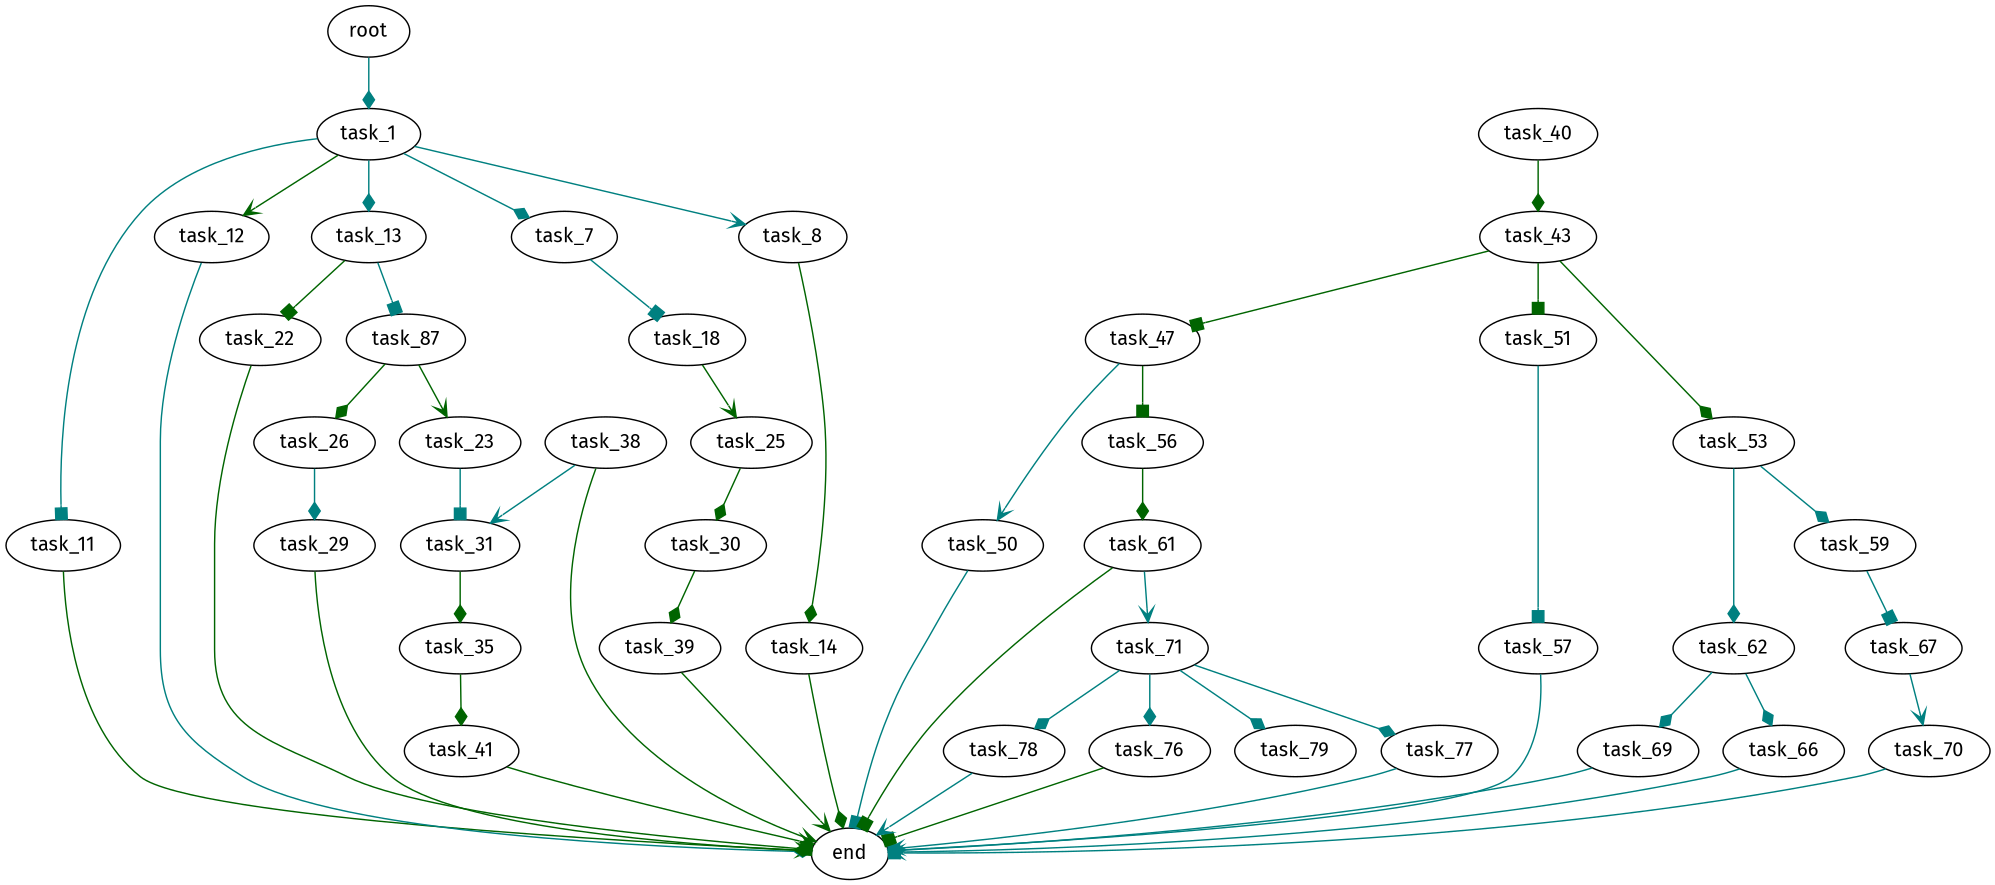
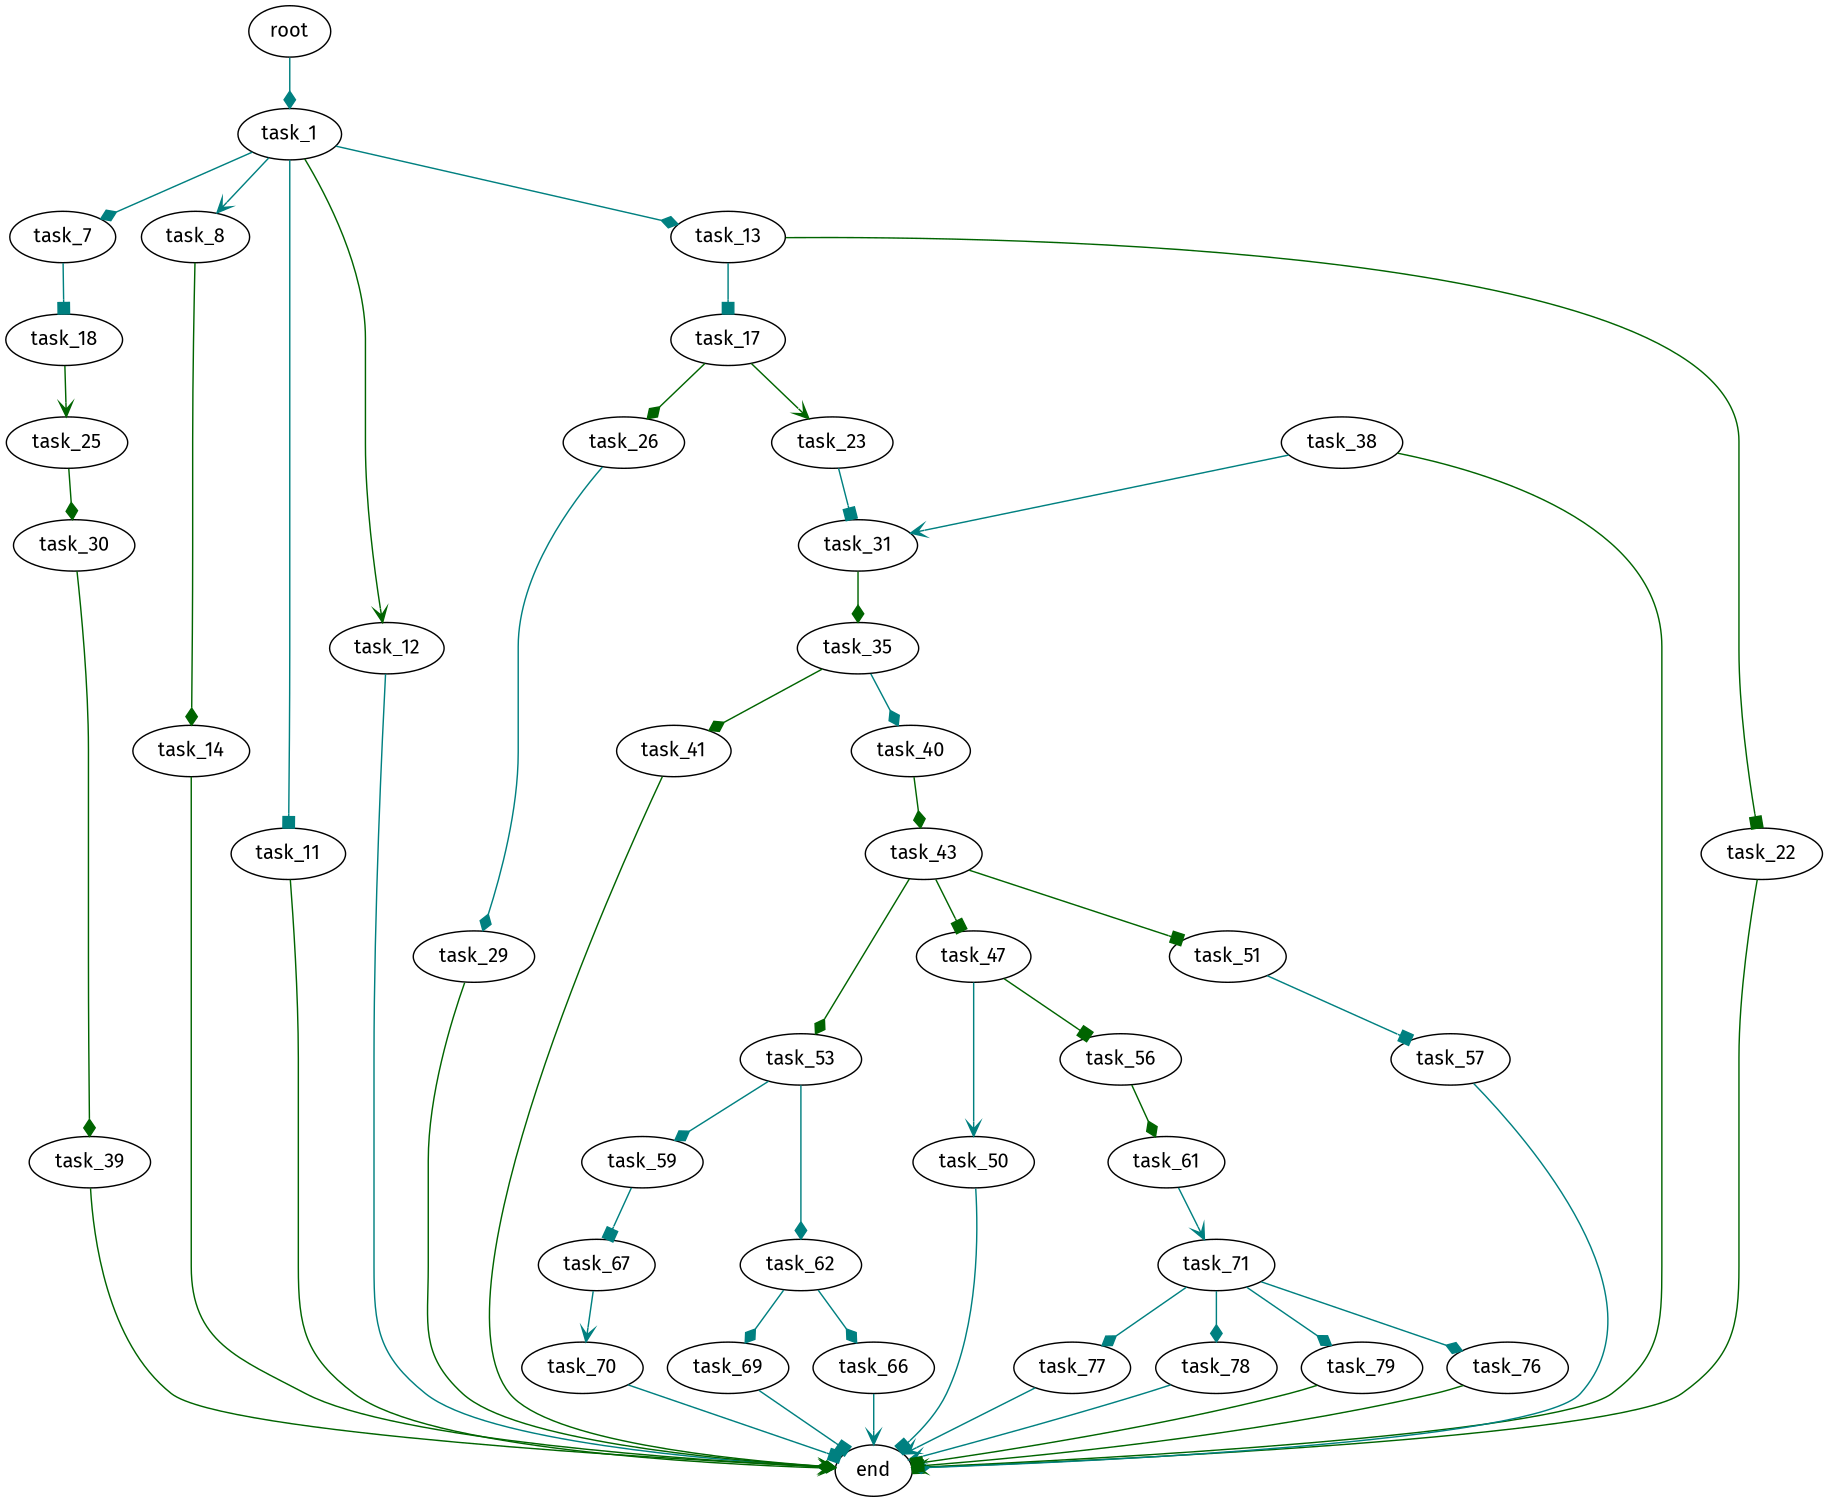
node "task_87": label "task_87" -> "task_17"
edge "task_61" -> "end": now "task_79" -> "end"
edge "task_35" -> "task_40": added
